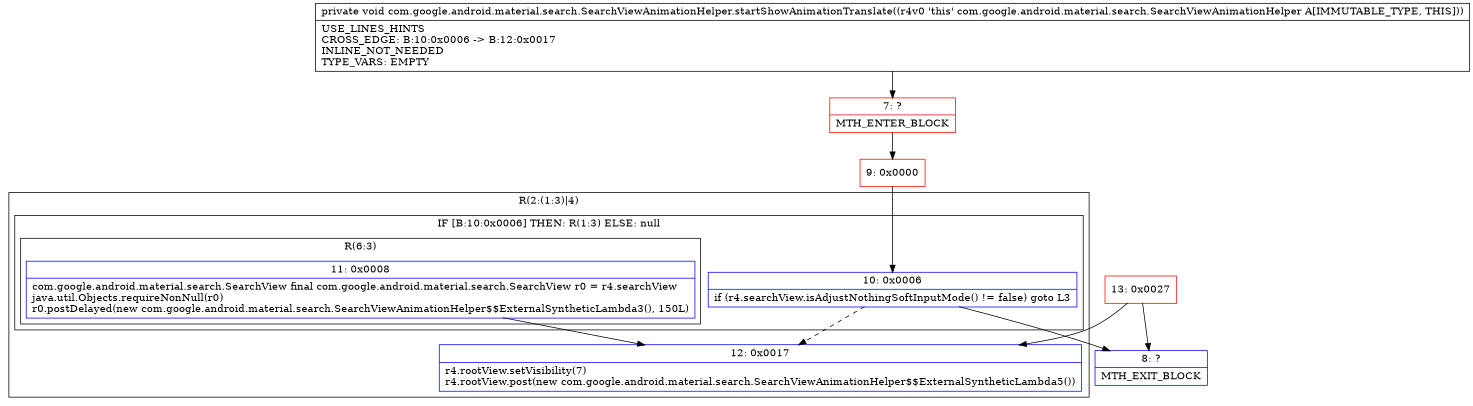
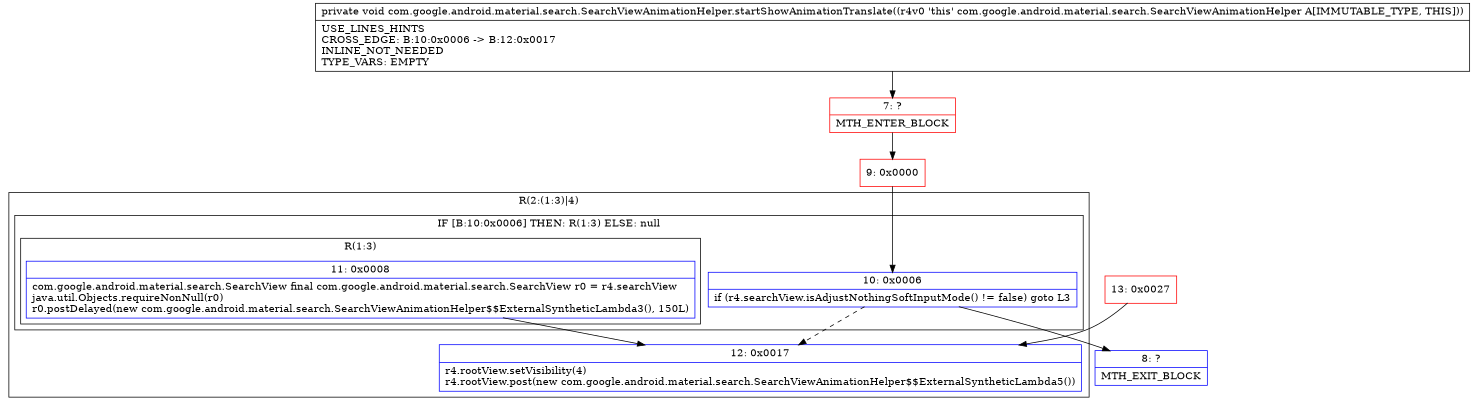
cluster "R(6:3)": label "R(6:3)" -> "R(1:3)"
edge "13: 0x0027" -> "8: ?": removed
node "12: 0x0017": text "r4.rootView.setVisibility(7)" -> "r4.rootView.setVisibility(4)"
